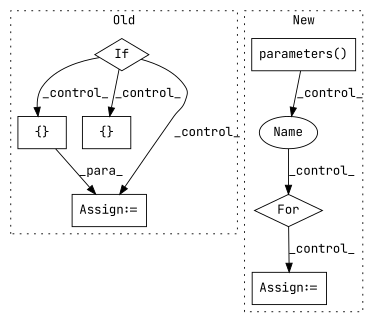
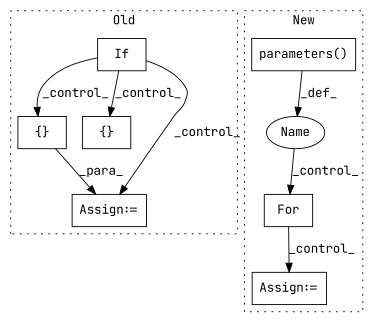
node "If": shape diamond -> box
edge "parameters()" -> "Name": label "_control_" -> "_def_"
node "For": shape diamond -> box
